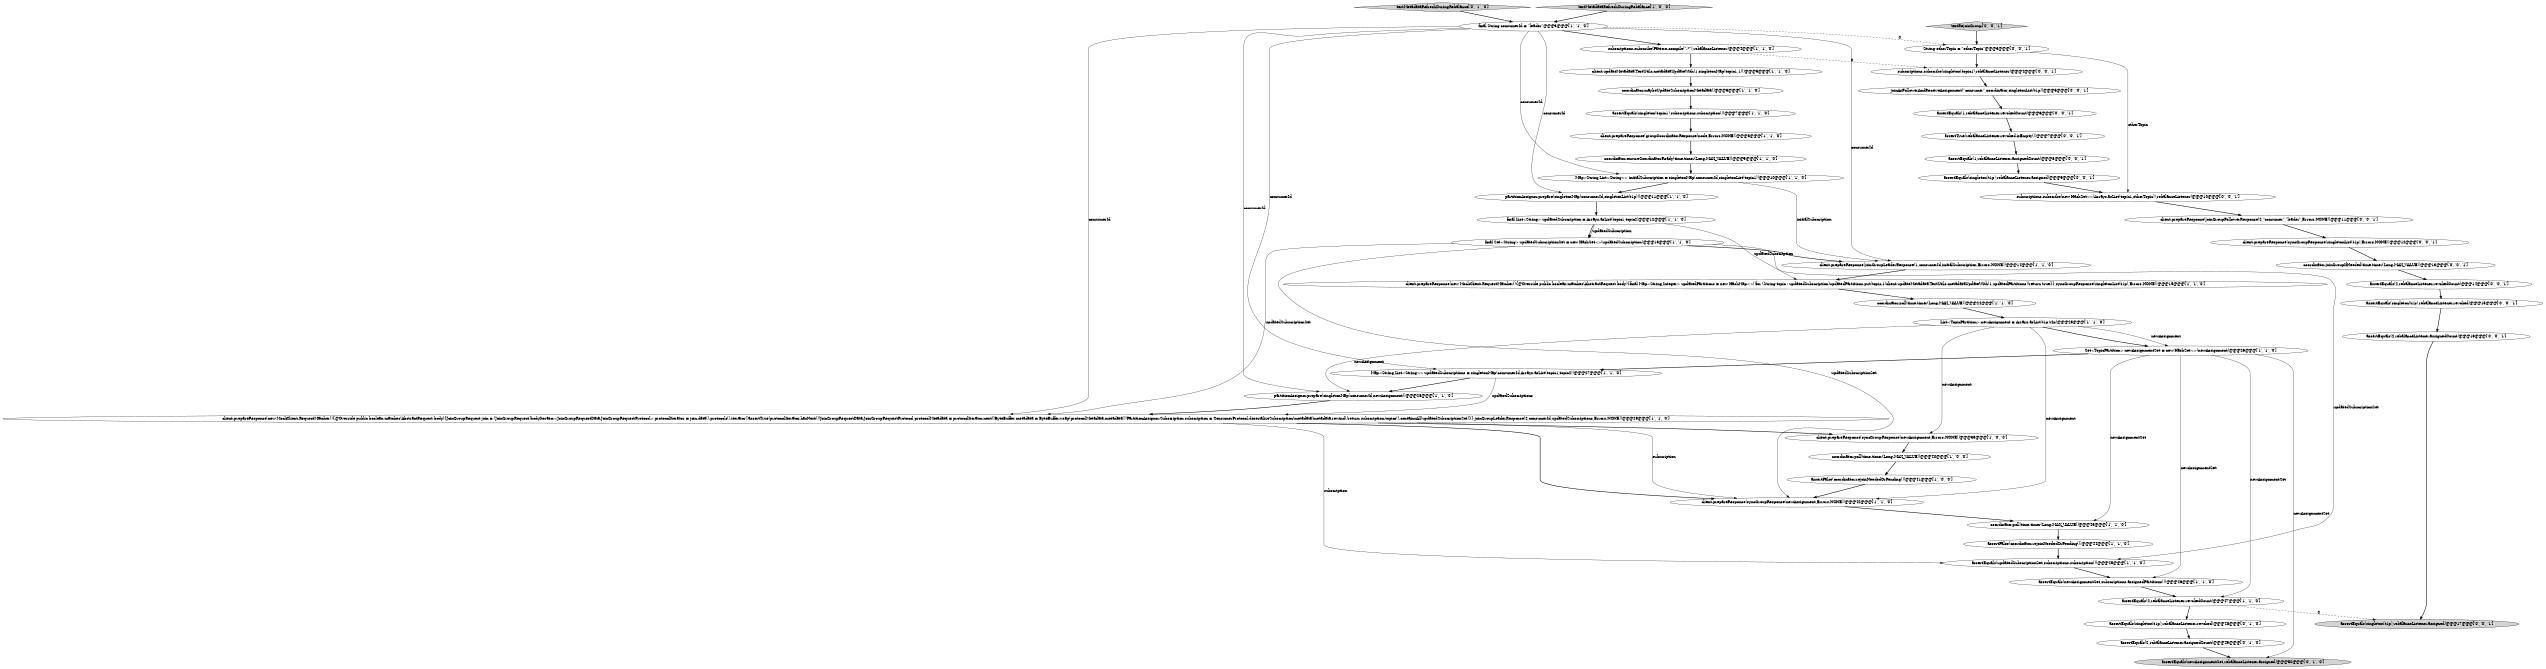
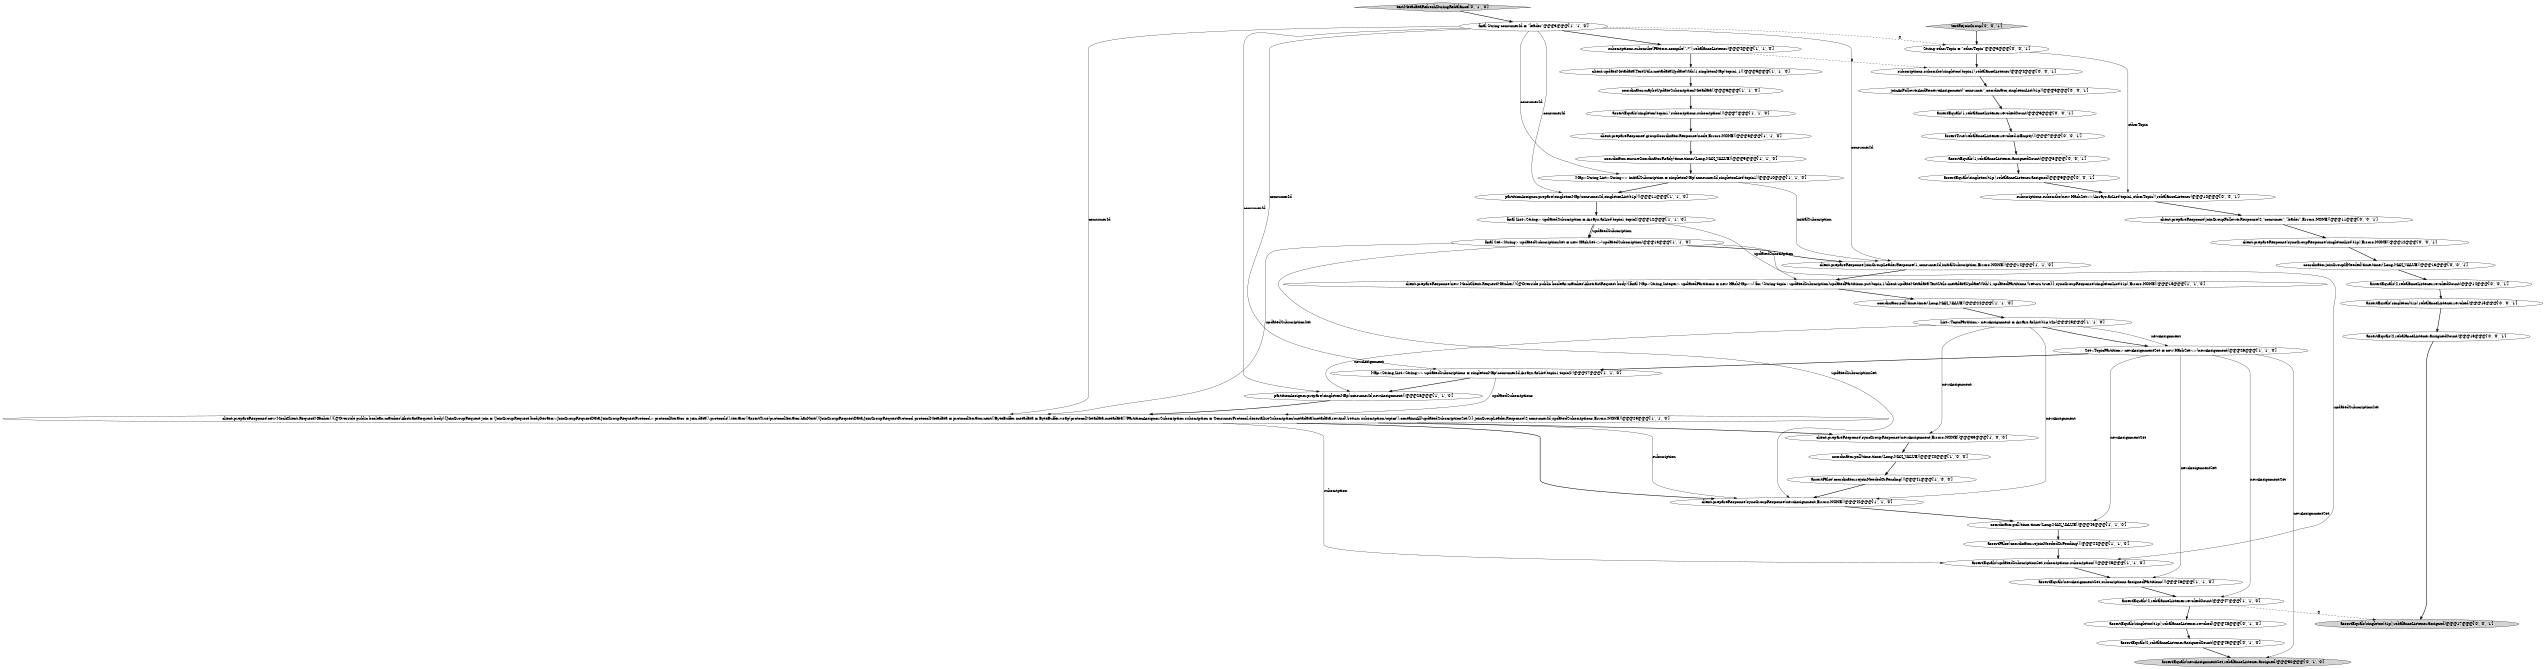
node "testMetadataRefreshDuringRebalance['1', '0', '0']": removed
